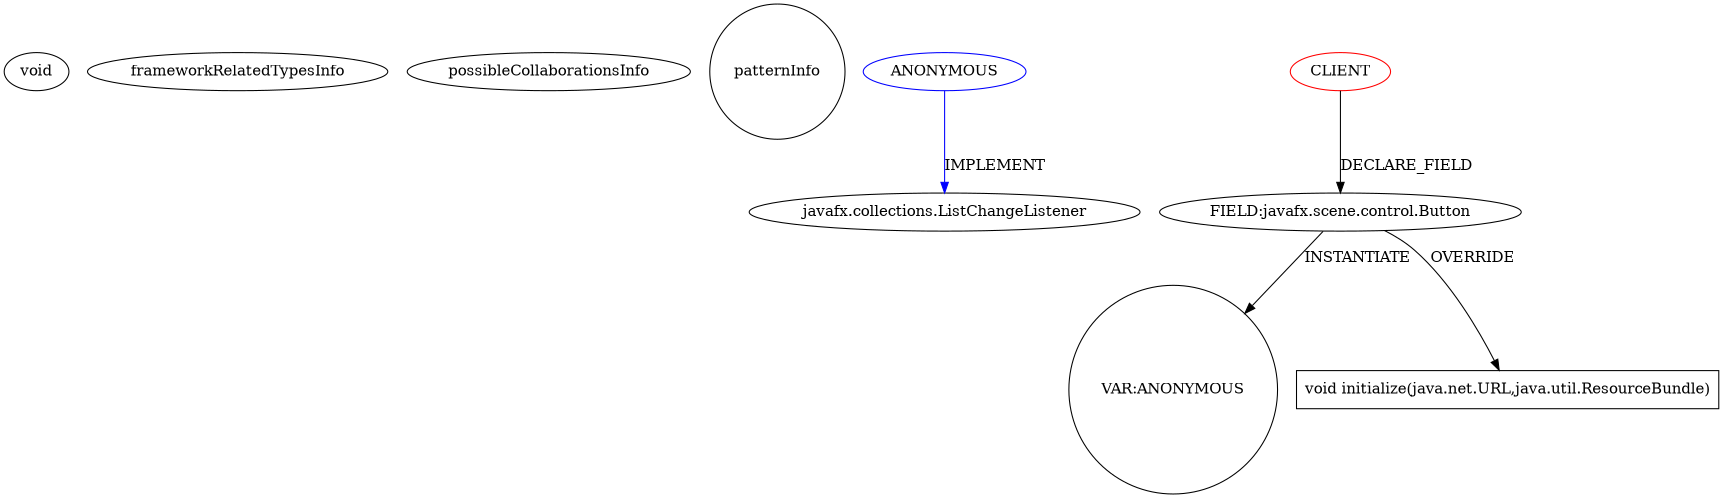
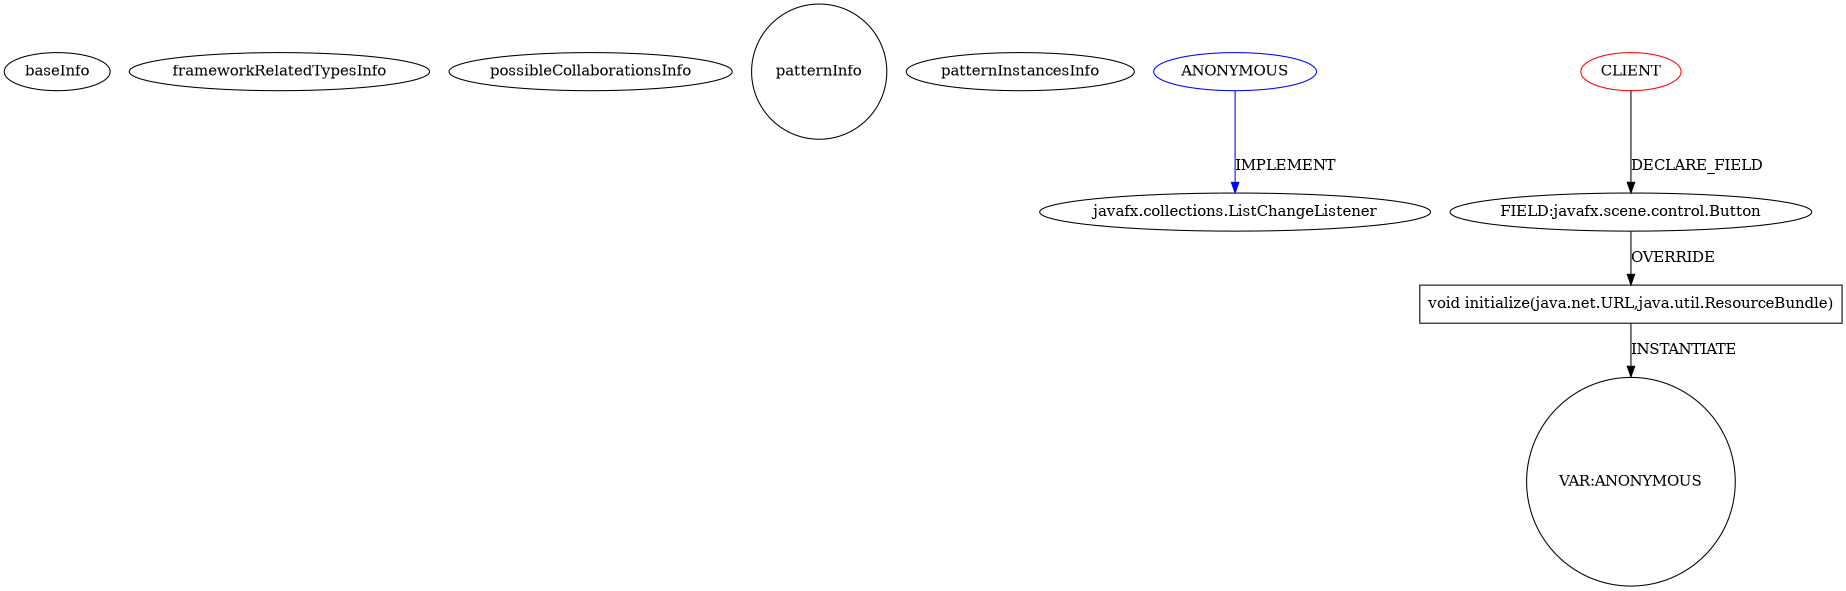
node "void": label "void" -> "baseInfo"
node "patternInstancesInfo": added
edge "FIELD:javafx.scene.control.Button" -> "VAR:ANONYMOUS": now "void initialize(java.net.URL,java.util.ResourceBundle)" -> "VAR:ANONYMOUS"
